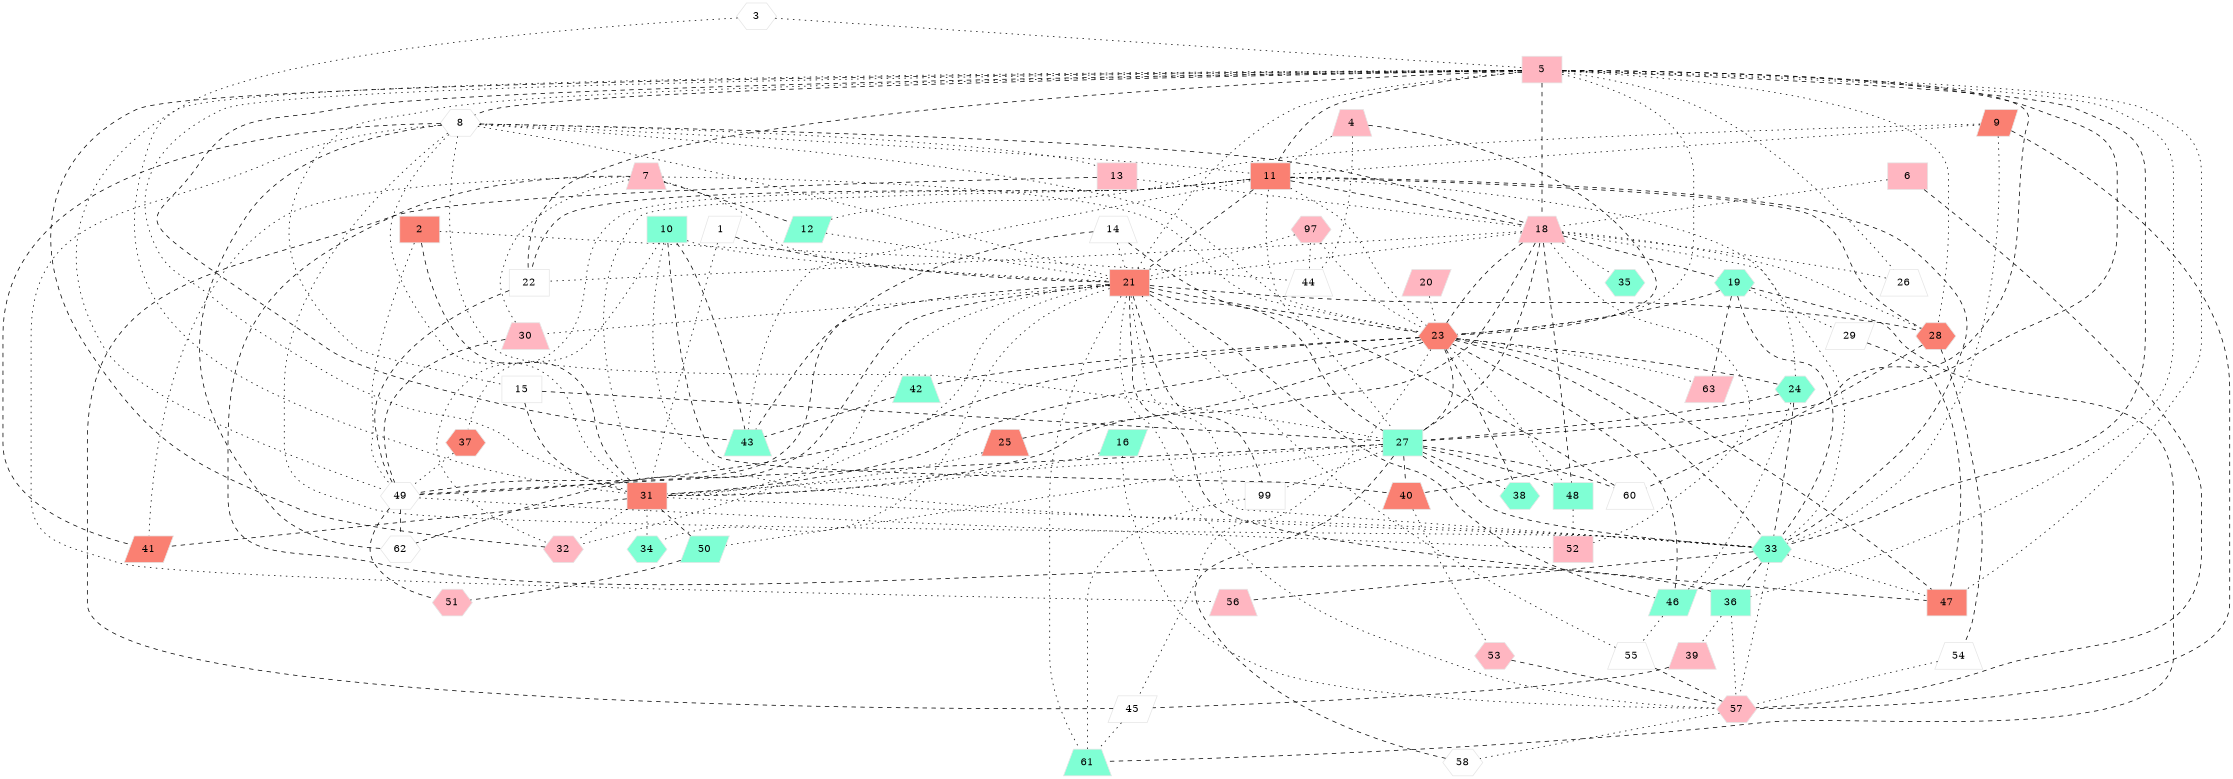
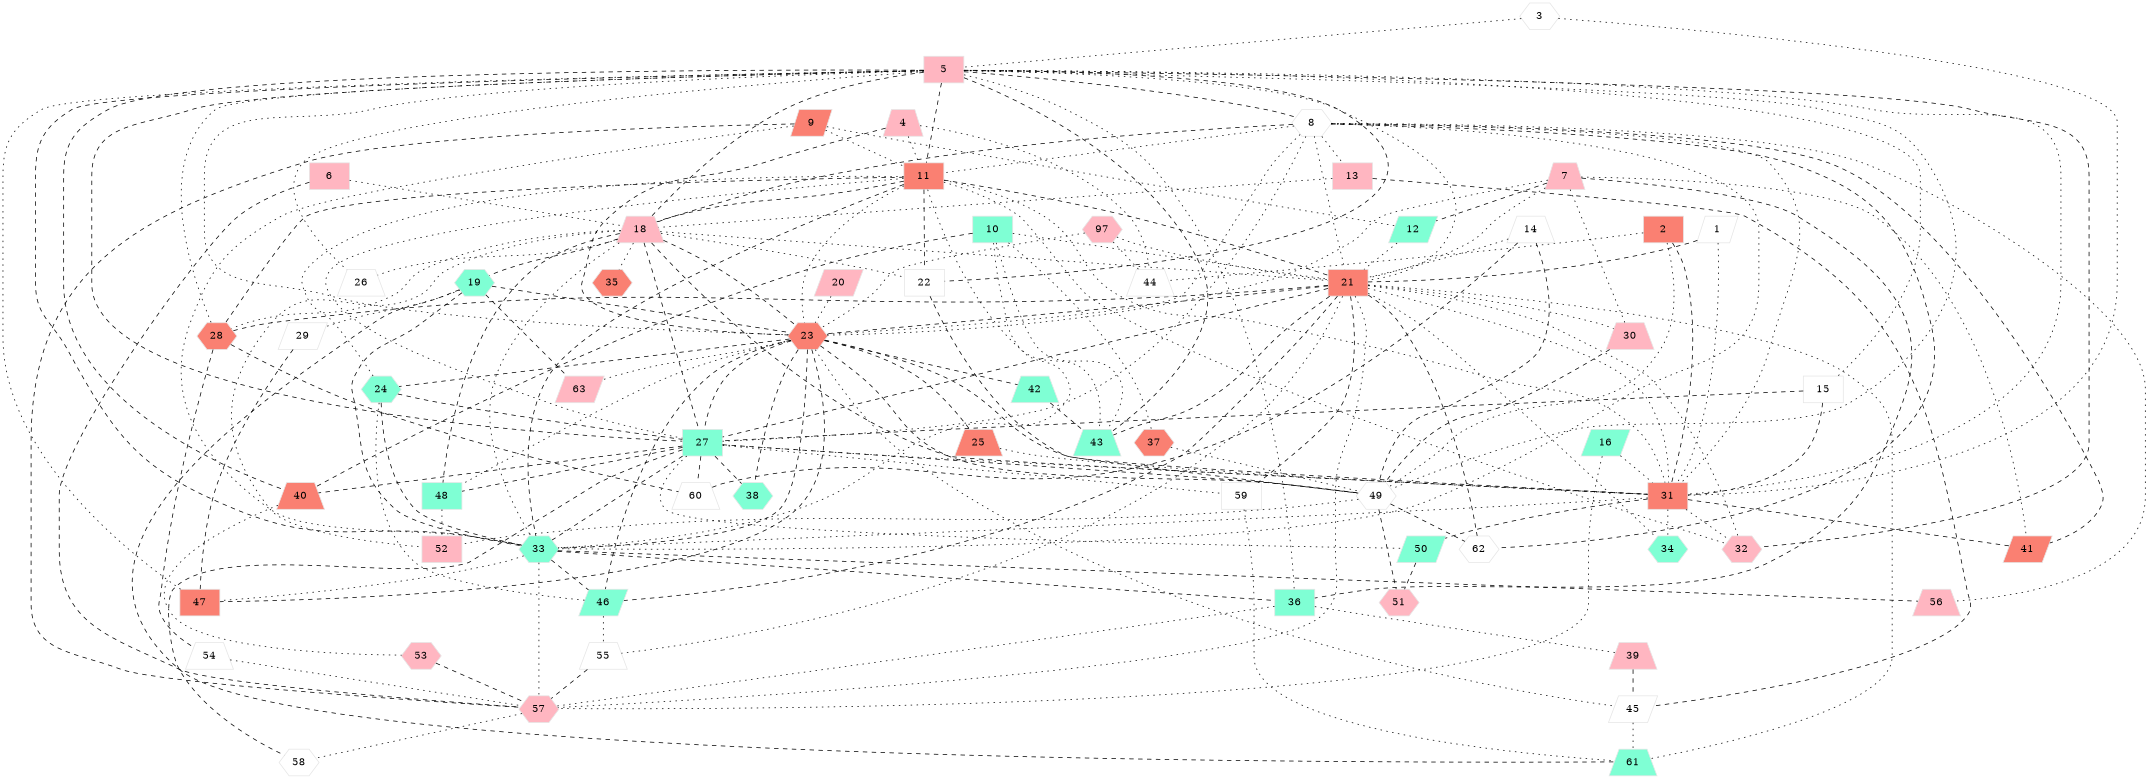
node "35": fillcolor aquamarine -> salmon
edge "10" -- "43": style dashed -> dotted
node "99": label "99" -> "59"
edge "21" -- "33": removed
edge "21" -- "47": removed
